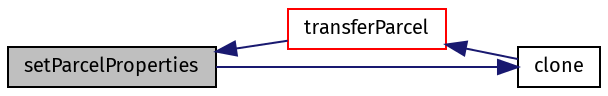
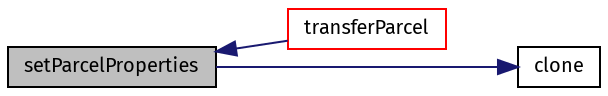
edge "clone" -> "transferParcel": removed
